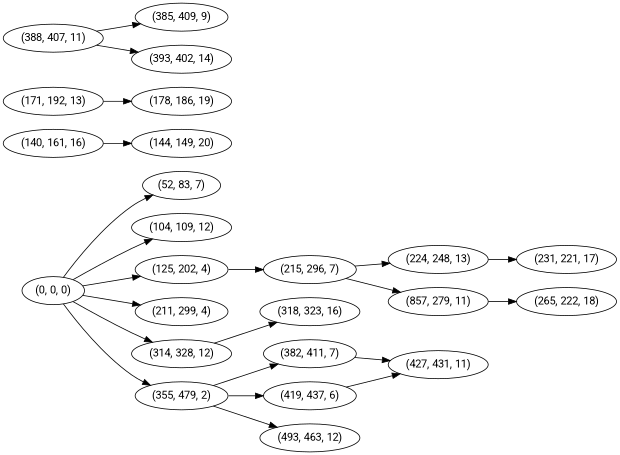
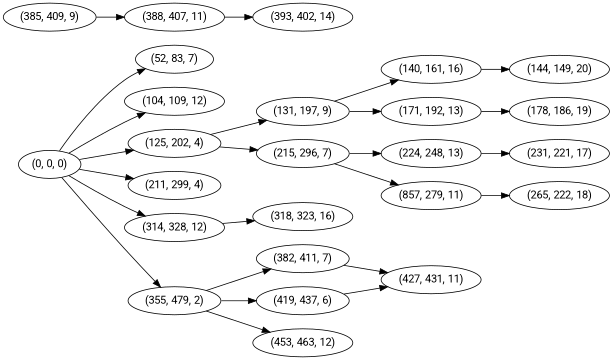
edge "(388, 407, 11)" -> "(385, 409, 9)": reversed
node "(131, 197, 9)": added
node "(493, 463, 12)": label "(493, 463, 12)" -> "(453, 463, 12)"
